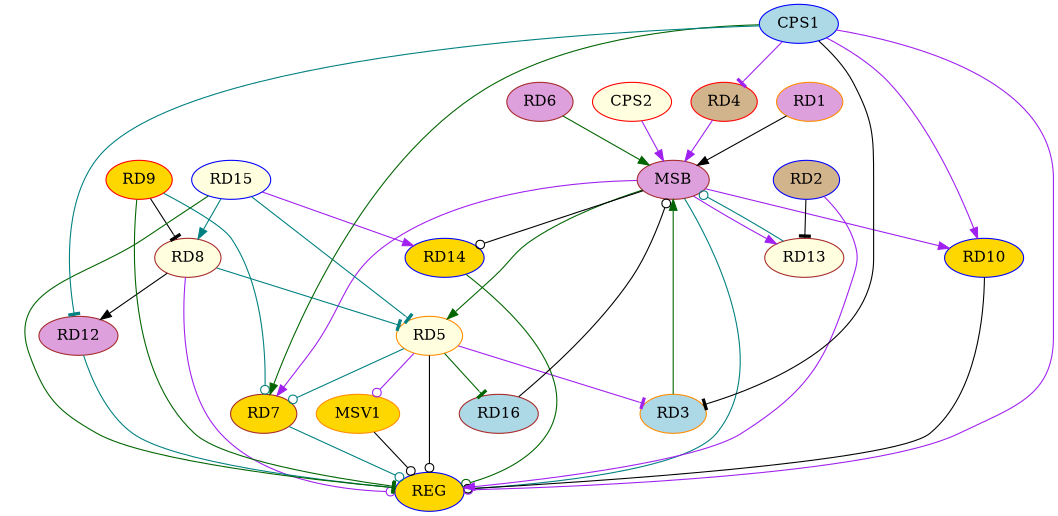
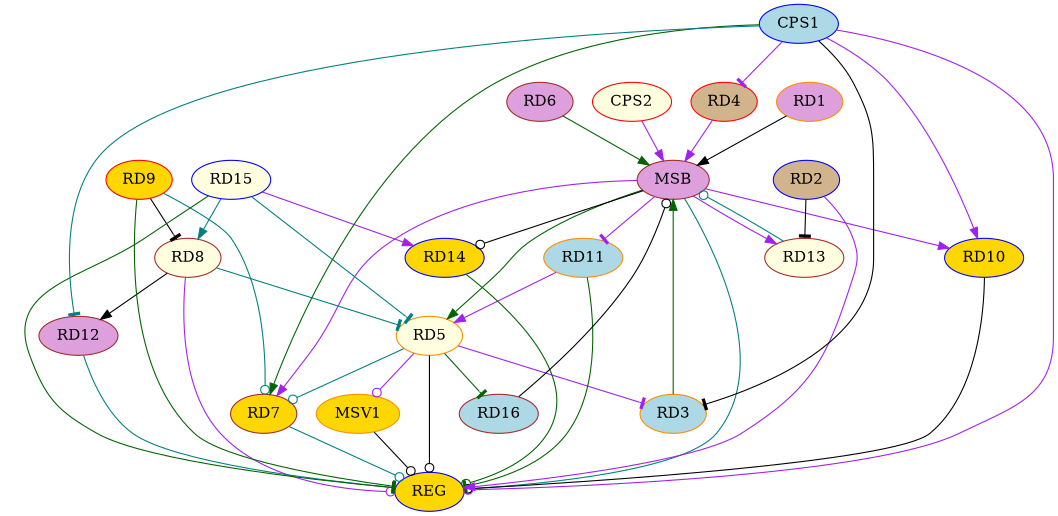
node "RD11": added
